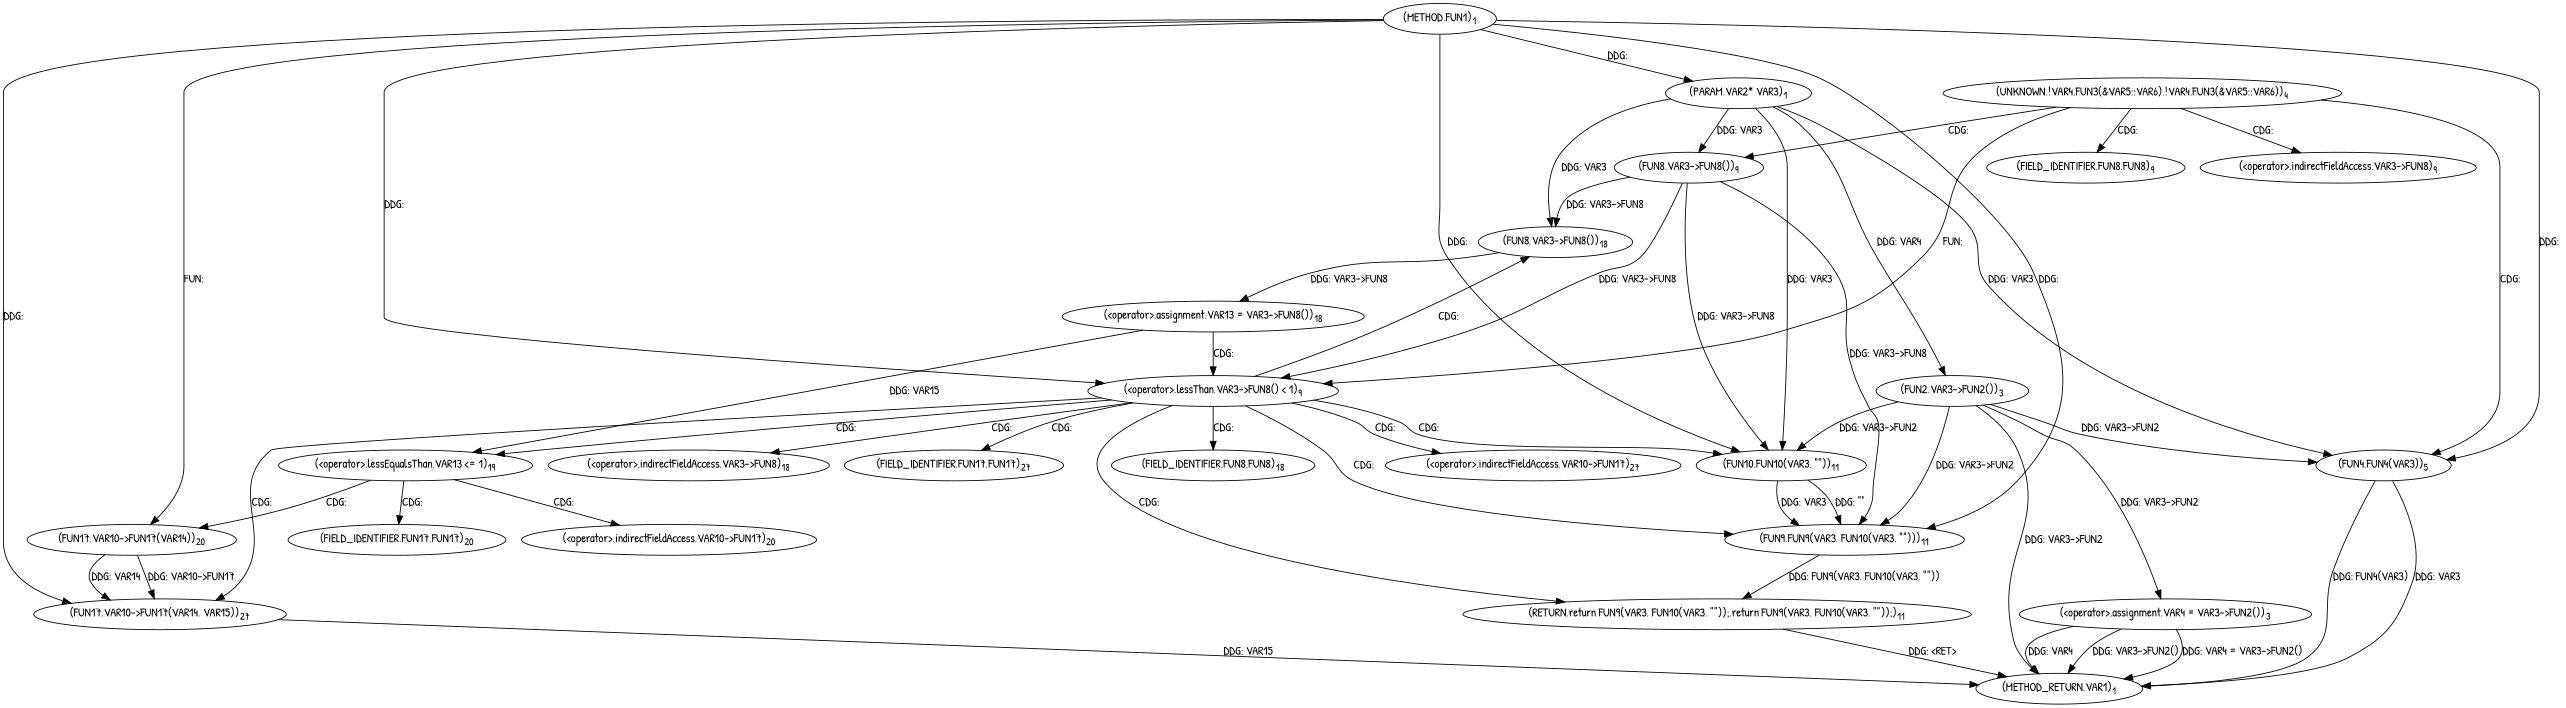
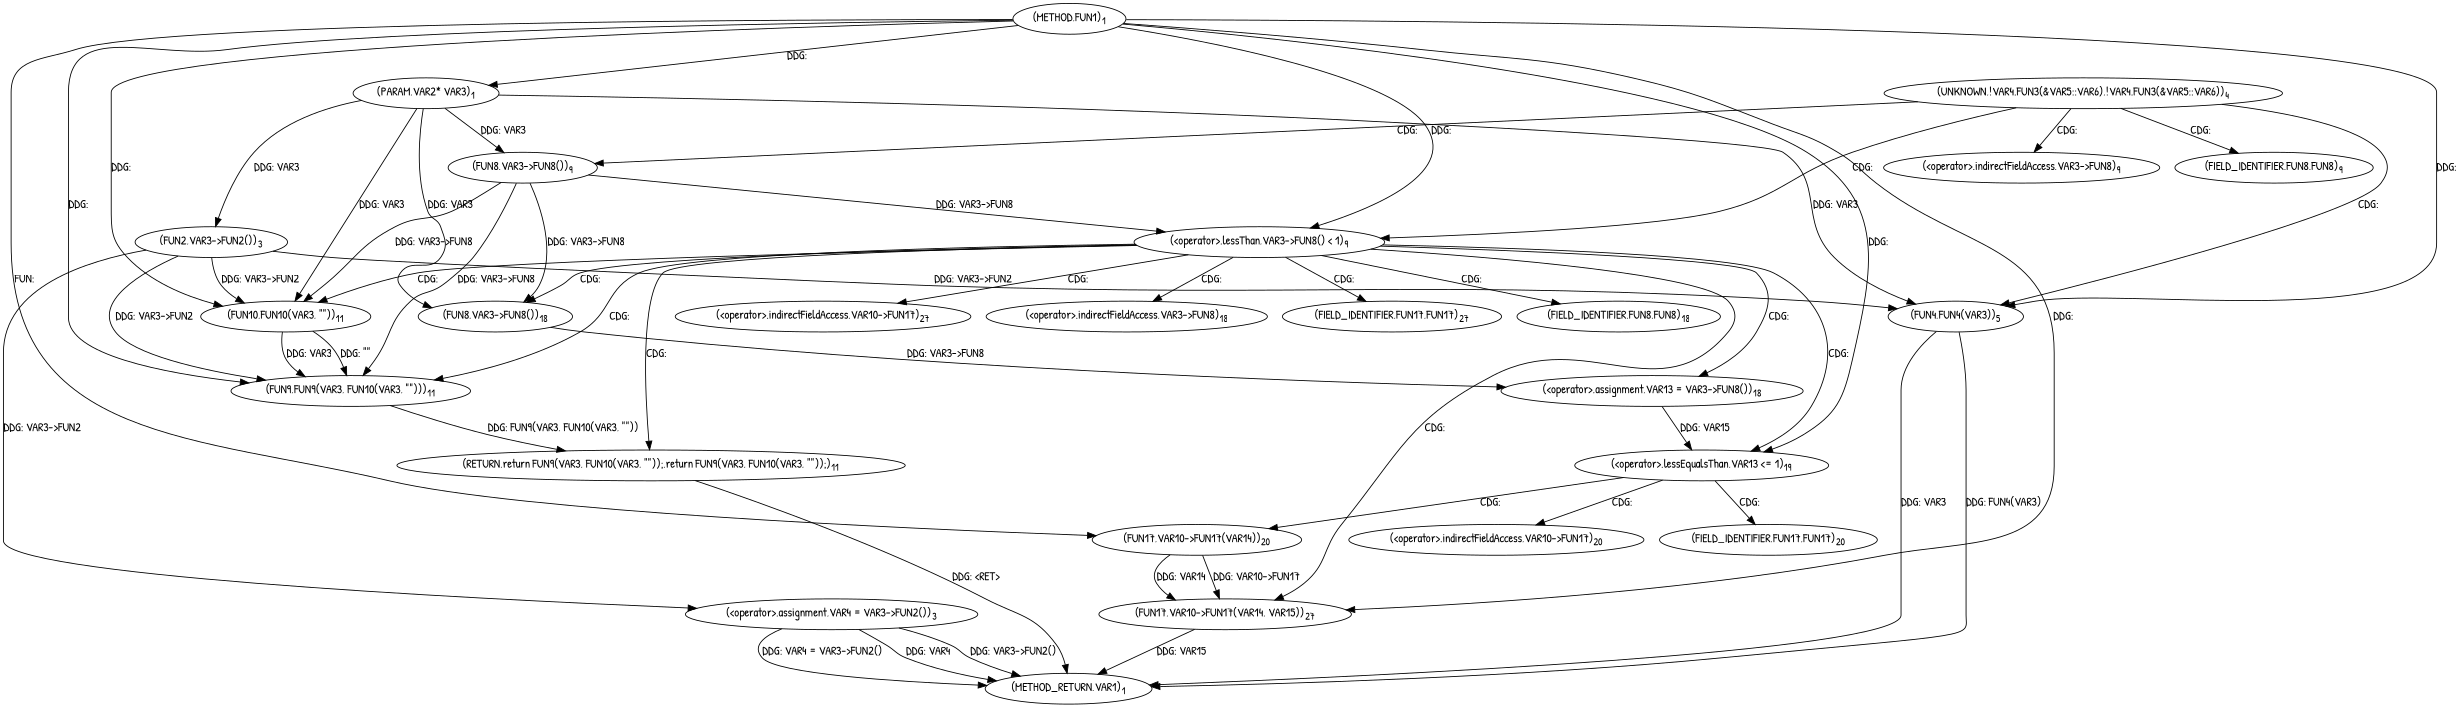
edge "(METHOD,FUN1)" -> "(<operator>.lessEqualsThan,VAR13 <= 1)": added, label "DDG:"
edge "(PARAM,VAR2* VAR3)" -> "(FUN2,VAR3->FUN2())": label "DDG: VAR4" -> "DDG: VAR3"
edge "(UNKNOWN,!VAR4.FUN3(&VAR5::VAR6),!VAR4.FUN3(&VAR5::VAR6))" -> "(<operator>.lessThan,VAR3->FUN8() < 1)": label "FUN: " -> "CDG: "
edge "(<operator>.assignment,VAR13 = VAR3->FUN8())" -> "(<operator>.lessThan,VAR3->FUN8() < 1)": reversed
edge "(FUN2,VAR3->FUN2())" -> "(METHOD_RETURN,VAR1)": removed, label "DDG: VAR3->FUN2"
